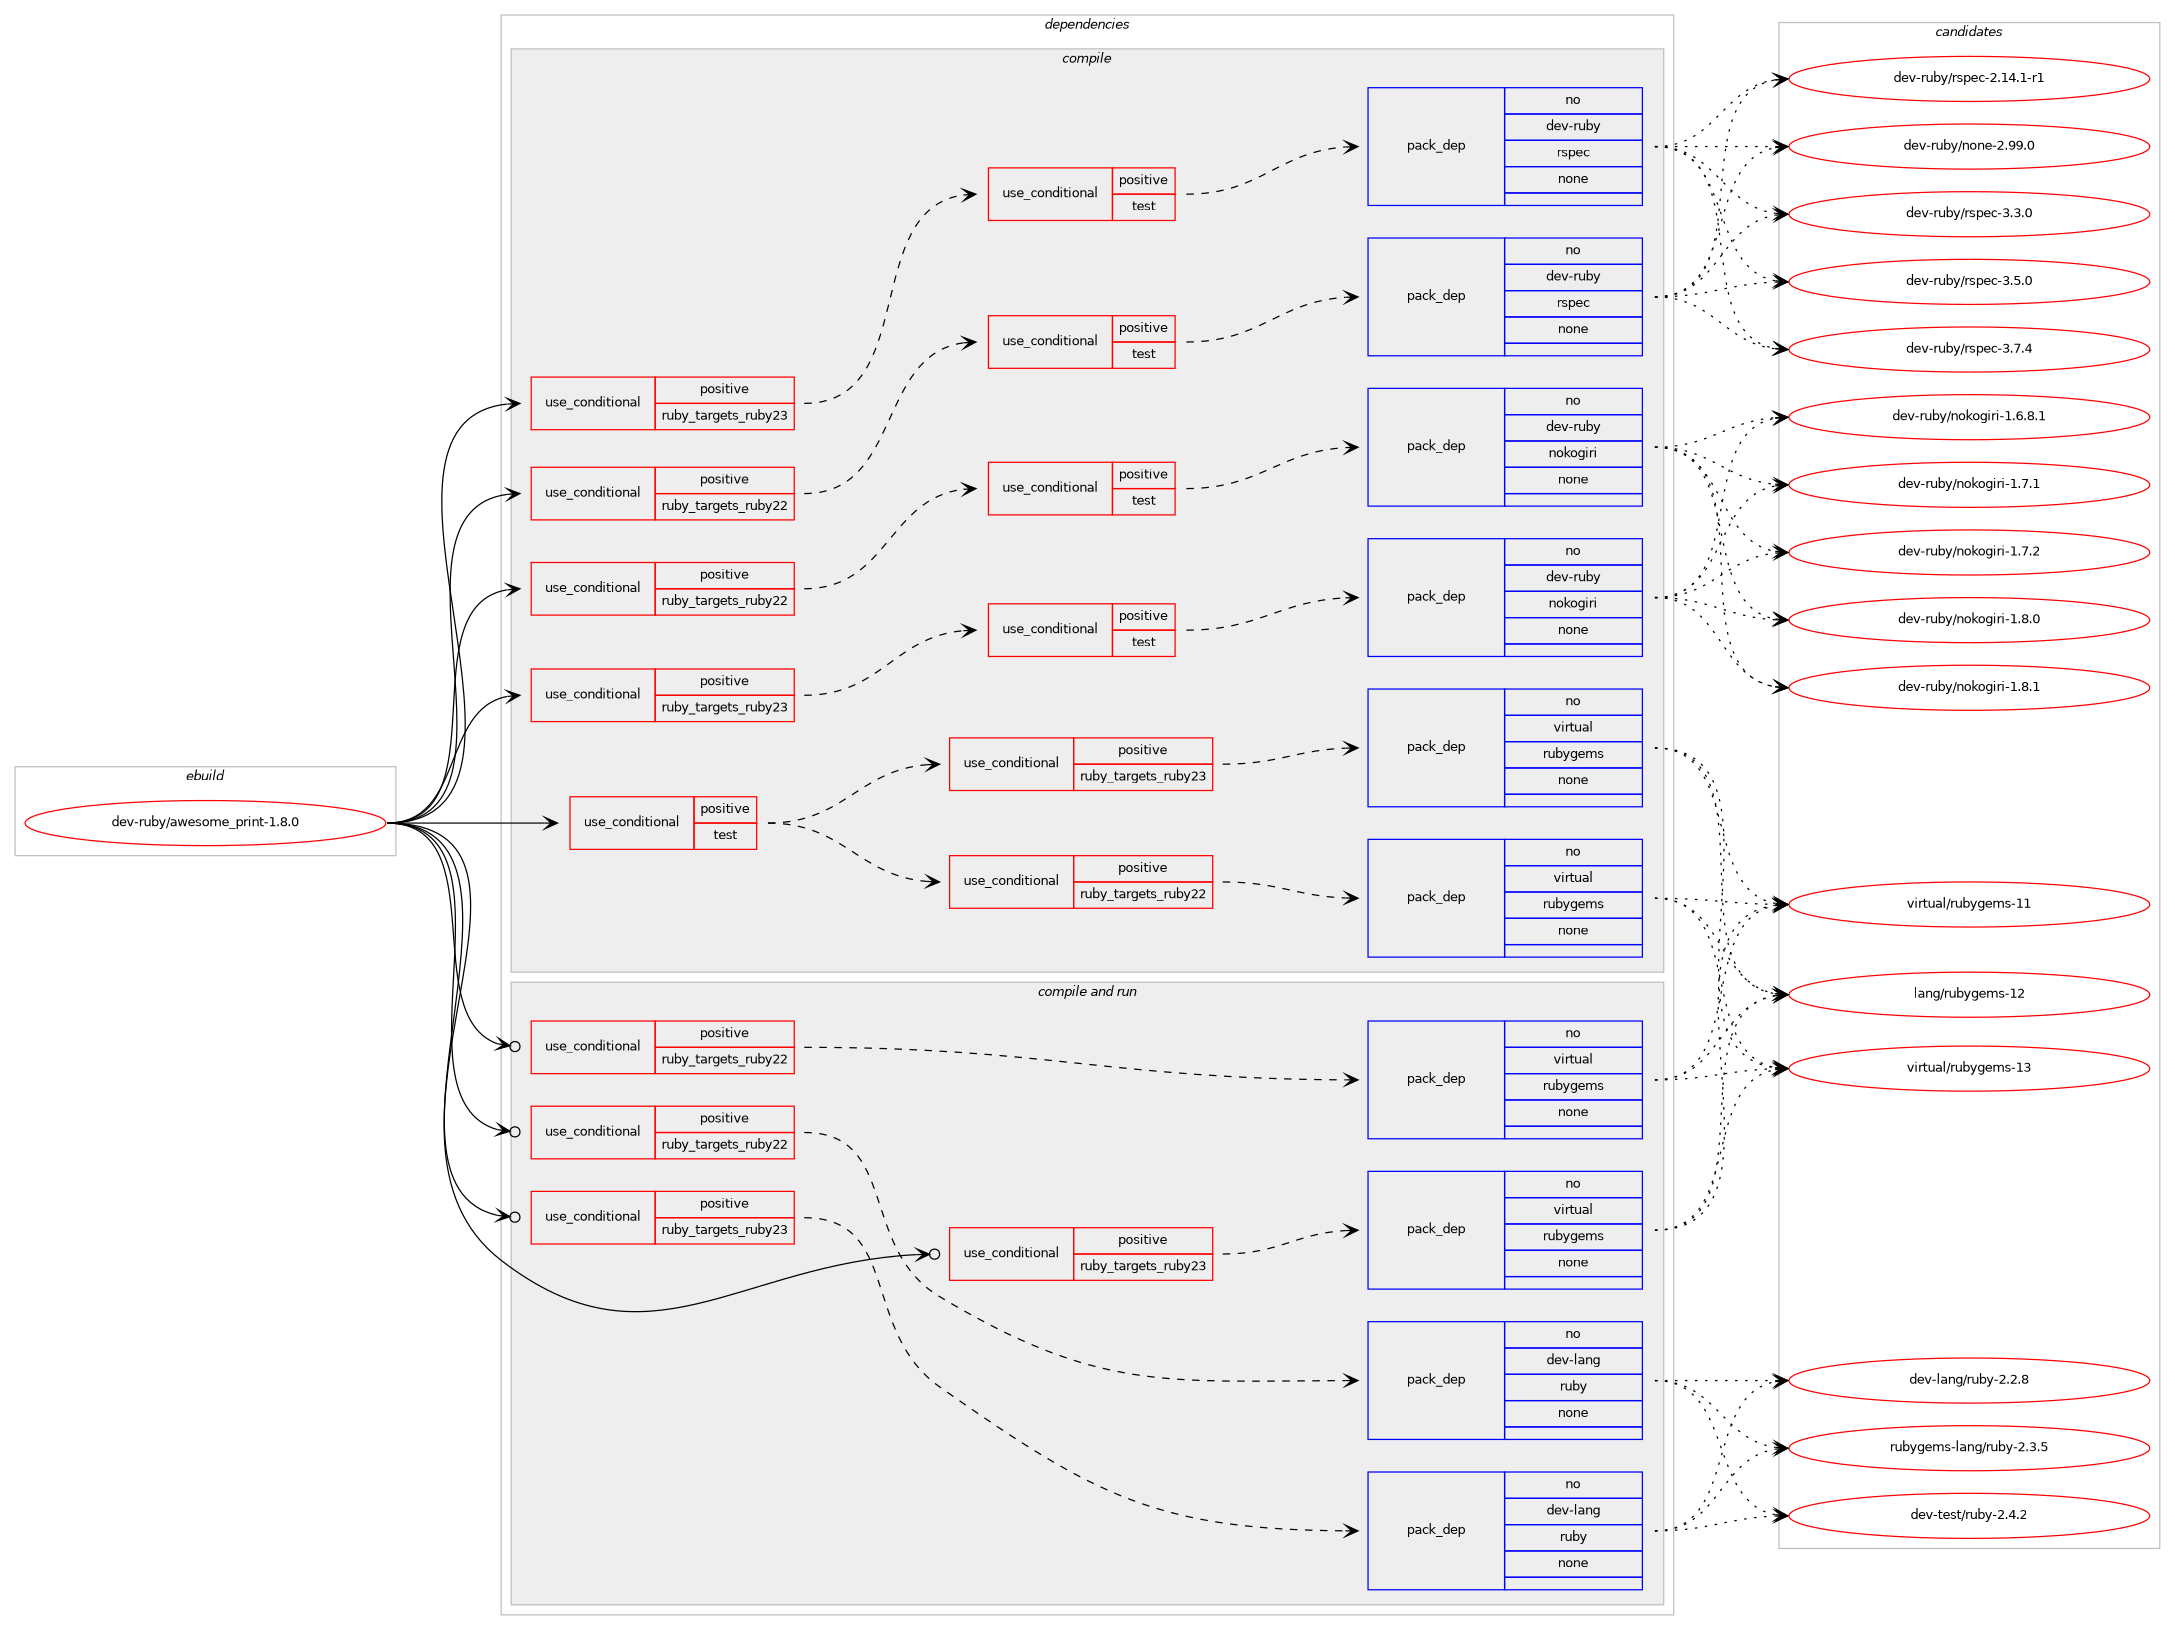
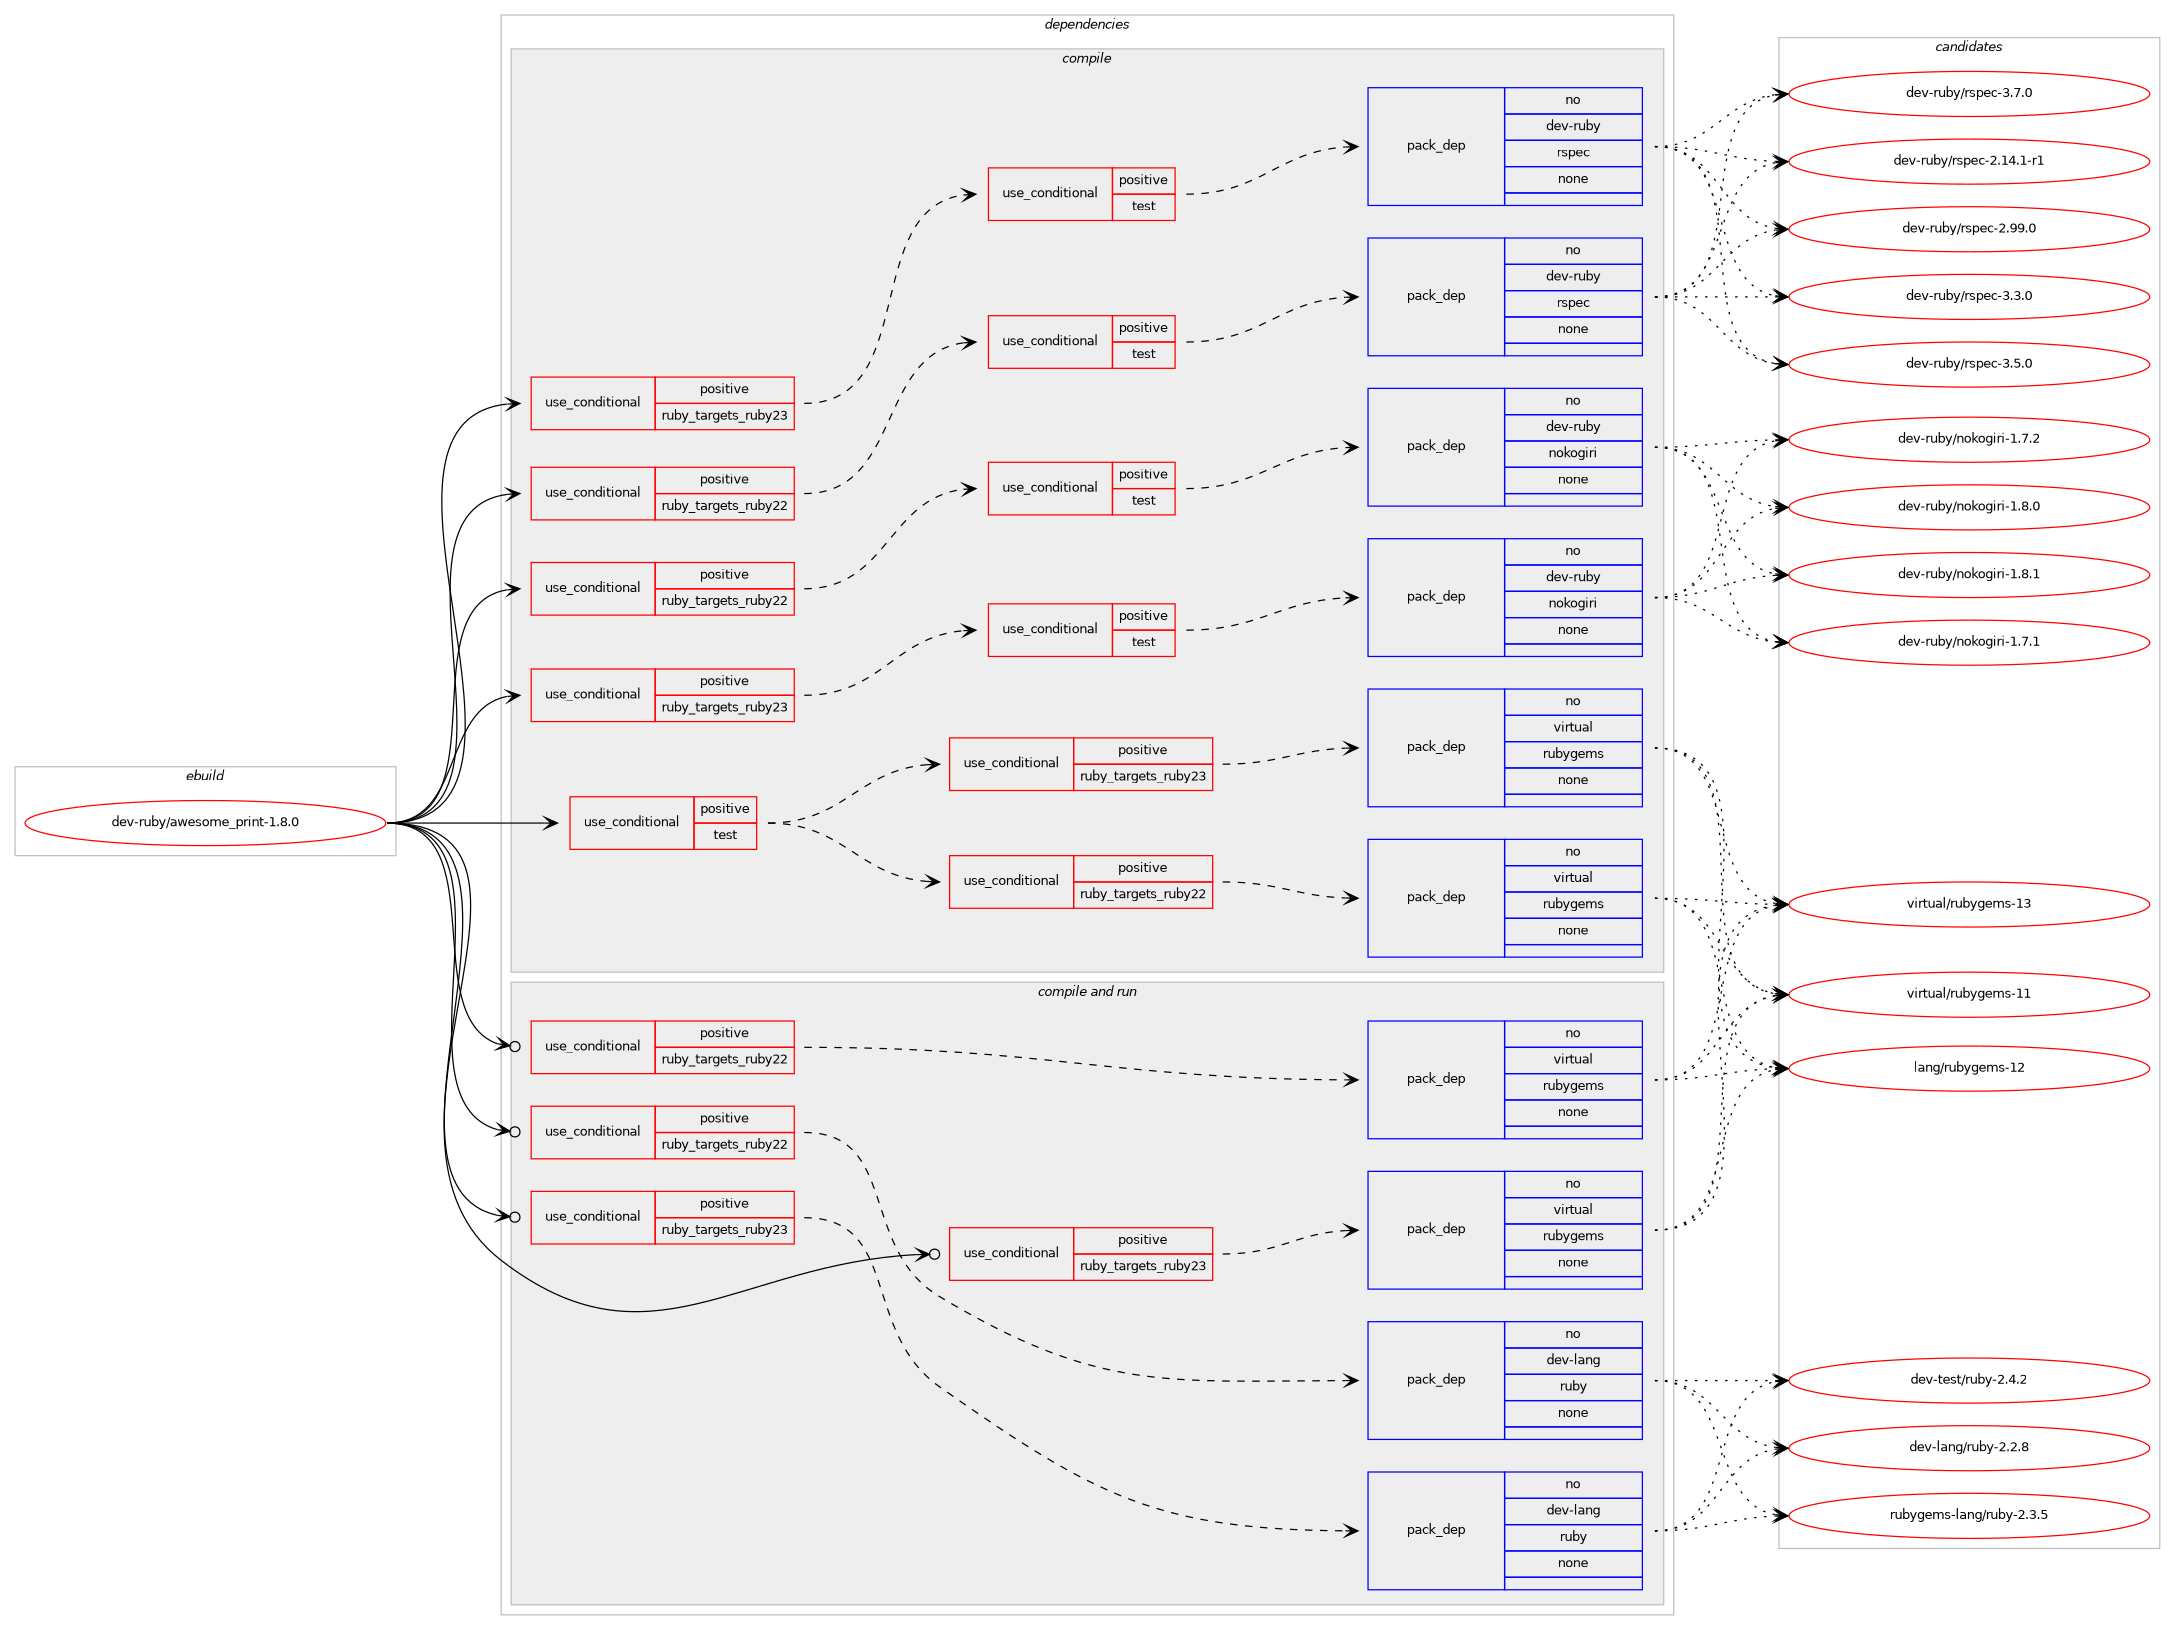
node "dev-ruby/none-2.99.0": label "dev-ruby/none-2.99.0" -> "dev-ruby/rspec-2.99.0"
node "dev-ruby/rspec-3.7.4": label "dev-ruby/rspec-3.7.4" -> "dev-ruby/rspec-3.7.0"
node "dev-ruby/nokogiri-1.6.8.1": removed
